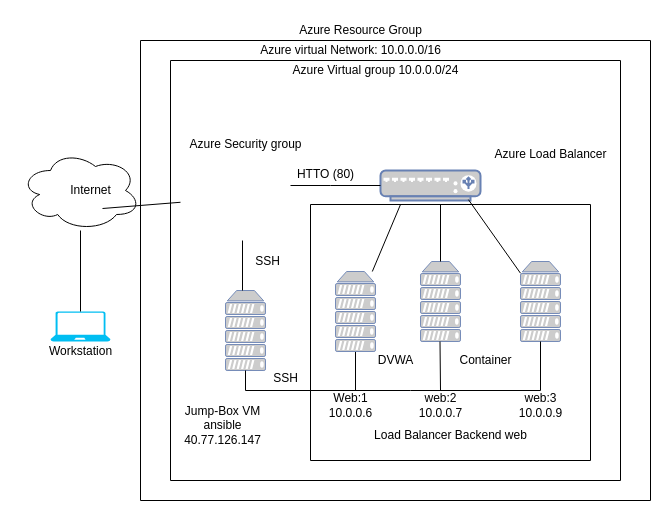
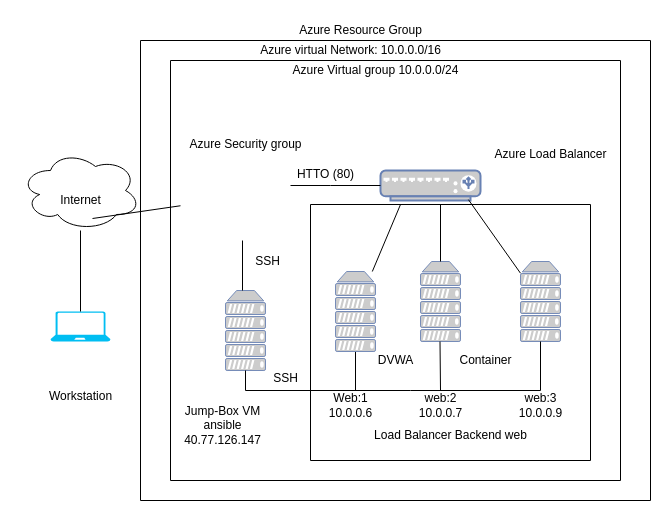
node "Internet": moved (91, 191) -> (81, 201)
node "Workstation": moved (81, 352) -> (81, 397)
